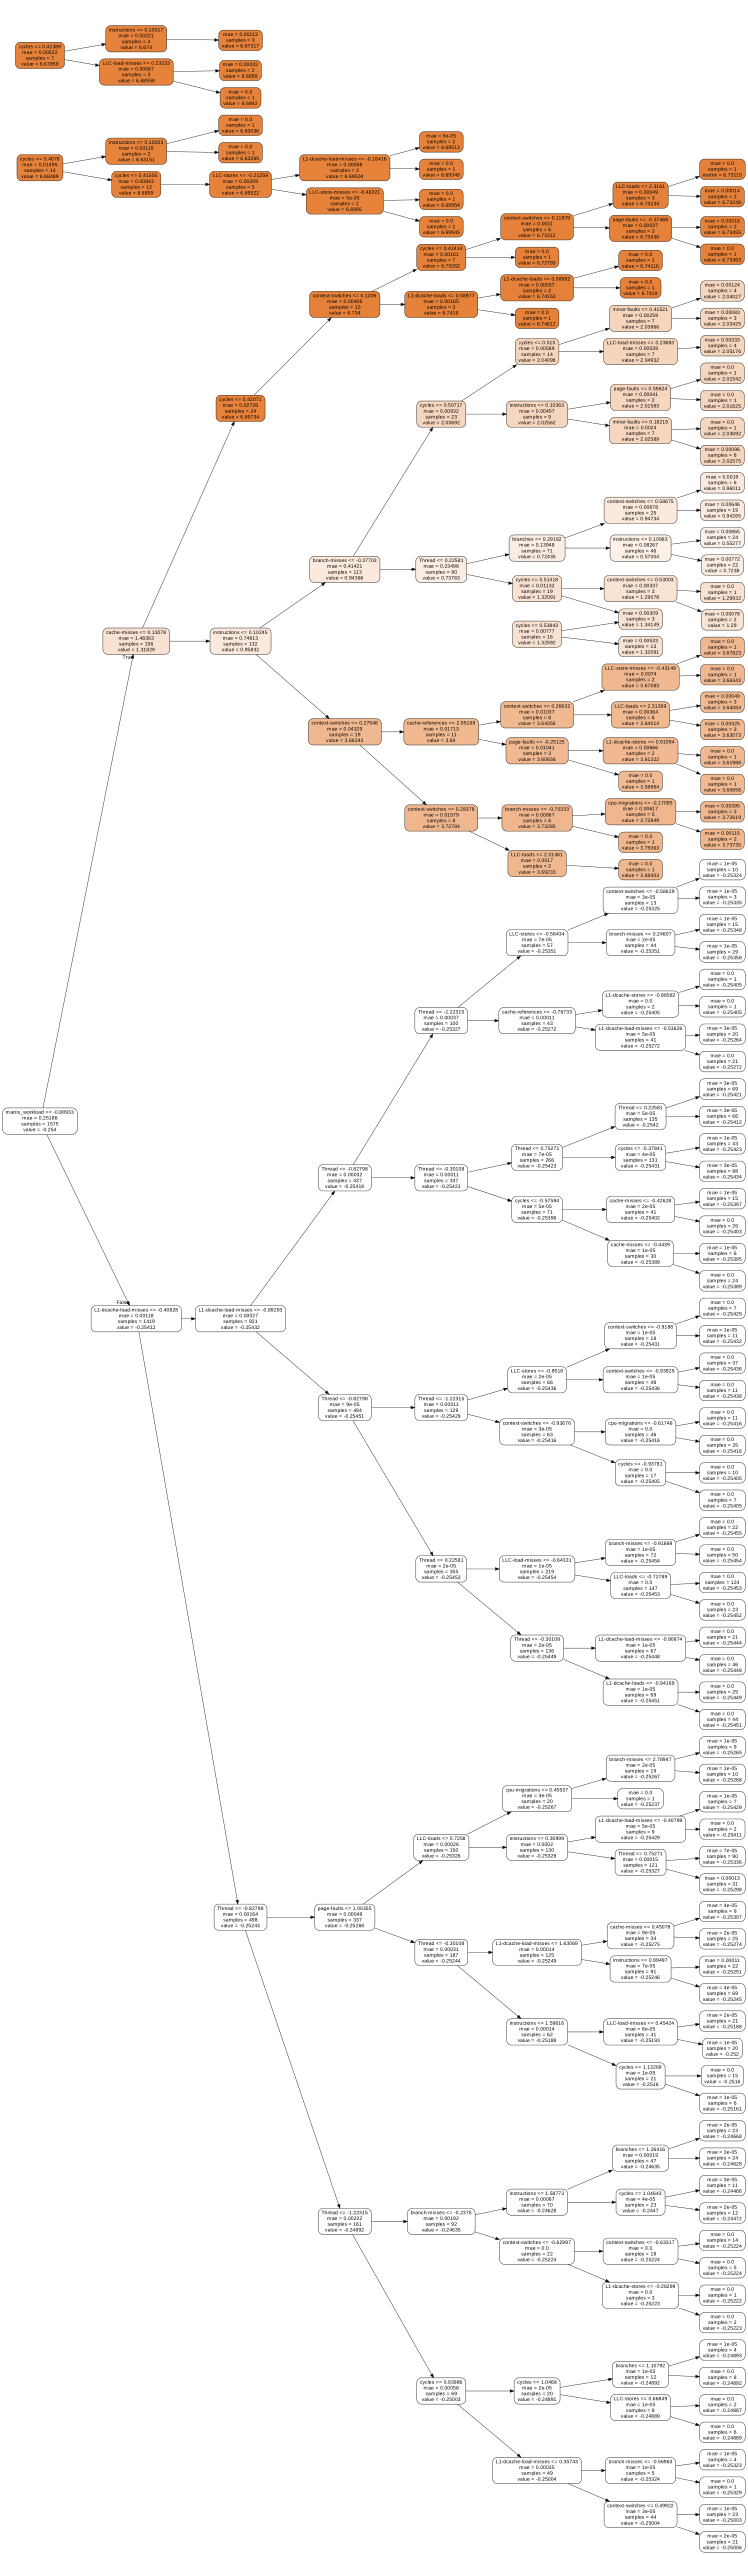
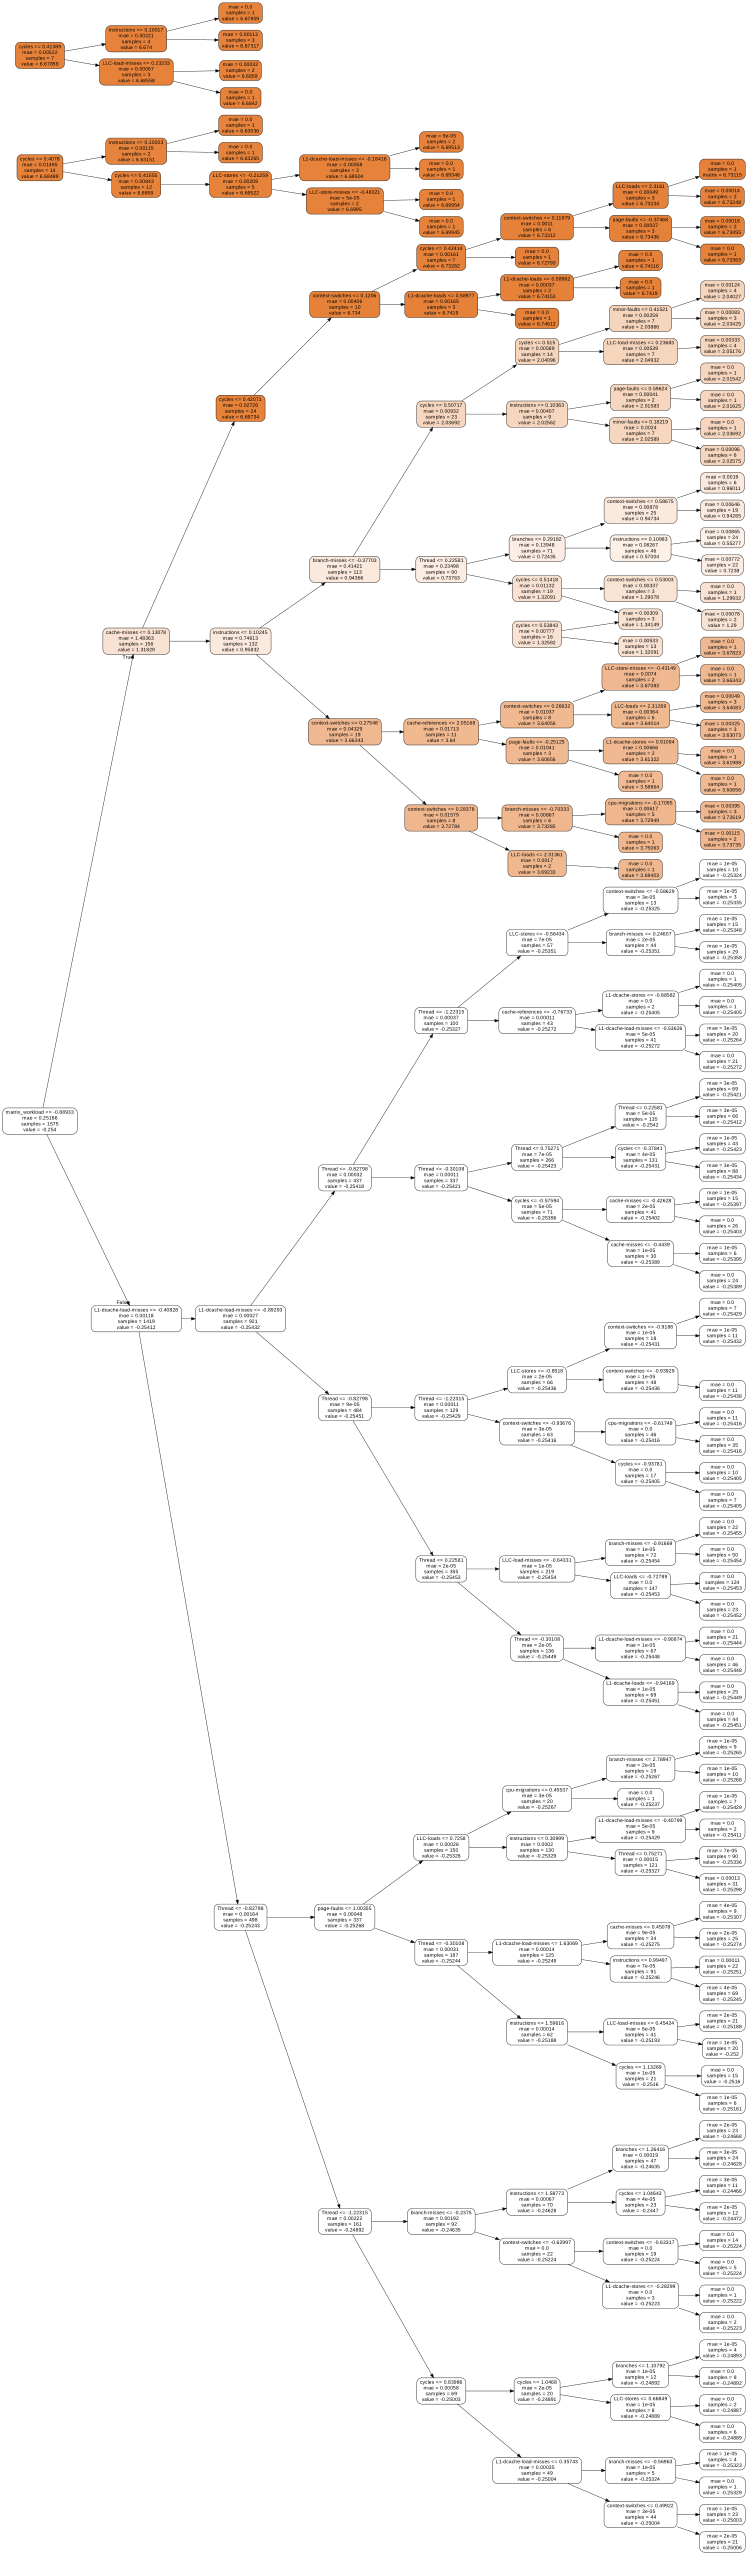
node "mae = 0.0 samples = 1 value = 6.67859": added
node "mae = 0.0 samples = 37 value = -0.25436": removed
